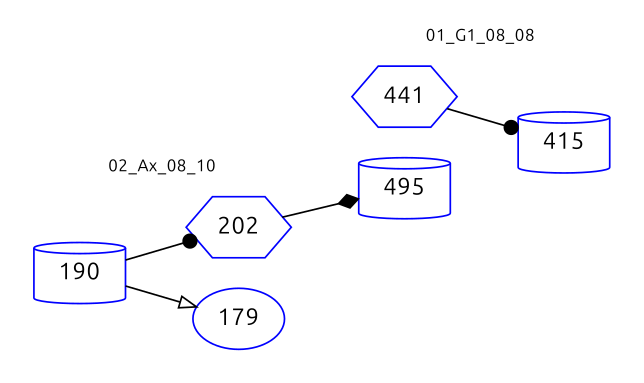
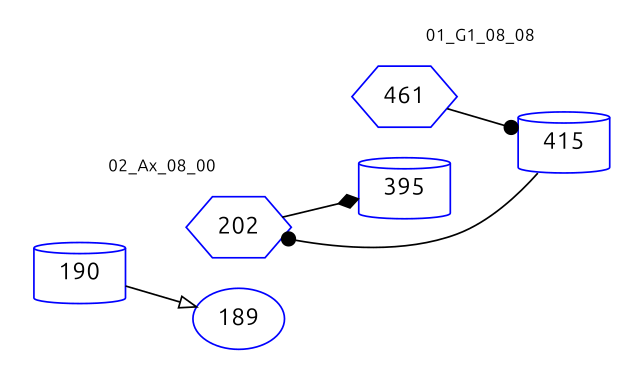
node "441": label "441" -> "461"
cluster "02_Ax_08_10": label "02_Ax_08_10" -> "02_Ax_08_00"
node "495": label "495" -> "395"
edge "190" -> "202": now "415" -> "202"
node "179": label "179" -> "189"
